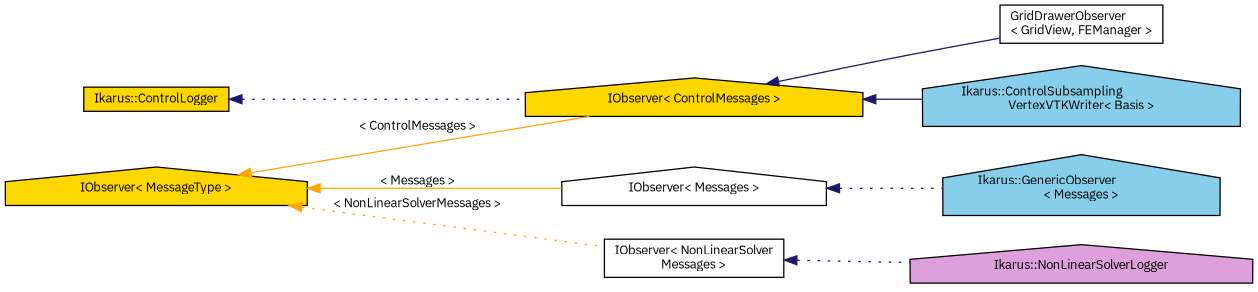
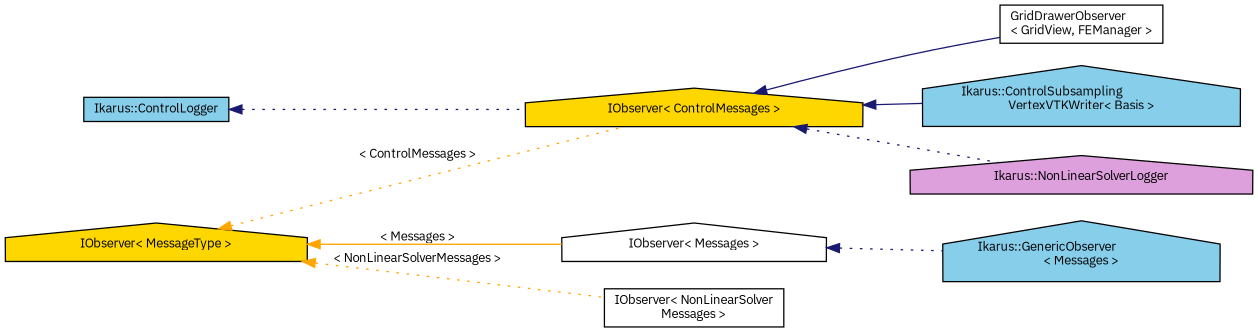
node "Ikarus::ControlLogger": fillcolor gold -> skyblue
edge "IObserver< ControlMessages >" -> "IObserver< MessageType >": style solid -> dotted
edge "Ikarus::NonLinearSolverLogger" -> "IObserver< NonLinearSolver Messages >": now "Ikarus::NonLinearSolverLogger" -> "IObserver< ControlMessages >"
